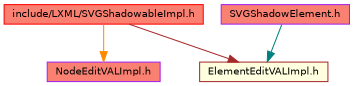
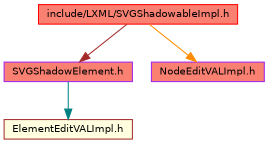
edge "include/LXML/SVGShadowableImpl.h" -> "ElementEditVALImpl.h": now "include/LXML/SVGShadowableImpl.h" -> "SVGShadowElement.h"
